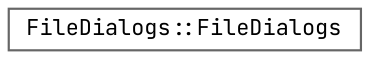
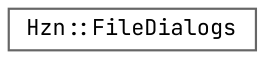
node "FileDialogs::FileDialogs": label "FileDialogs::FileDialogs" -> "Hzn::FileDialogs"
